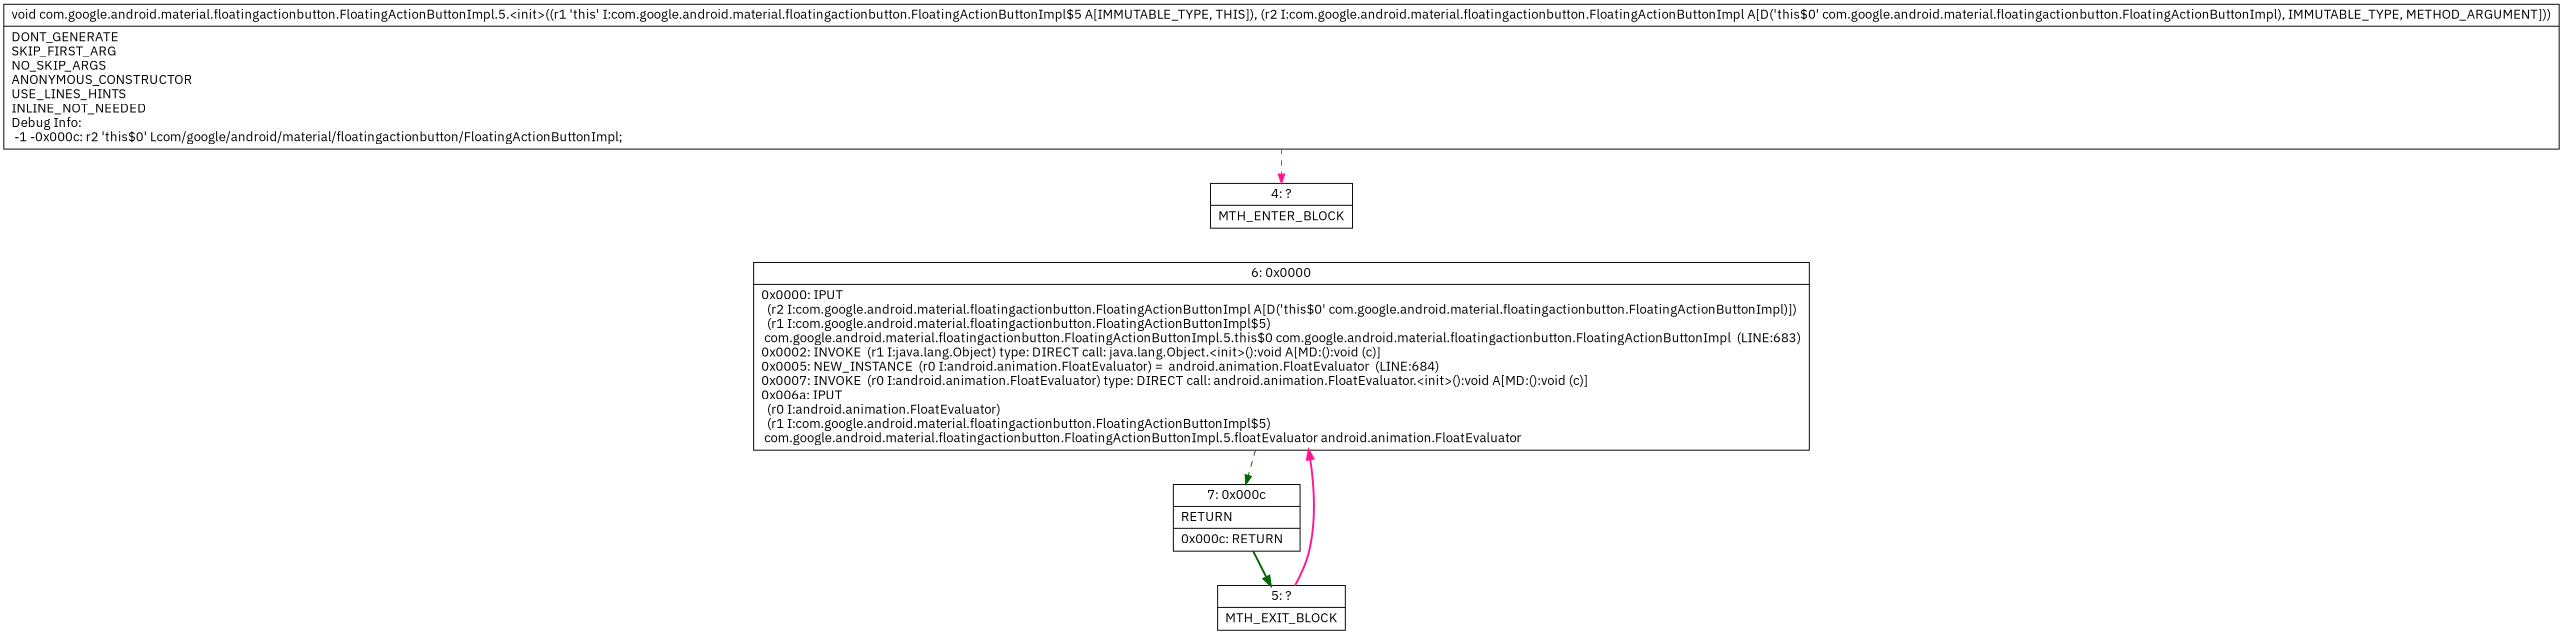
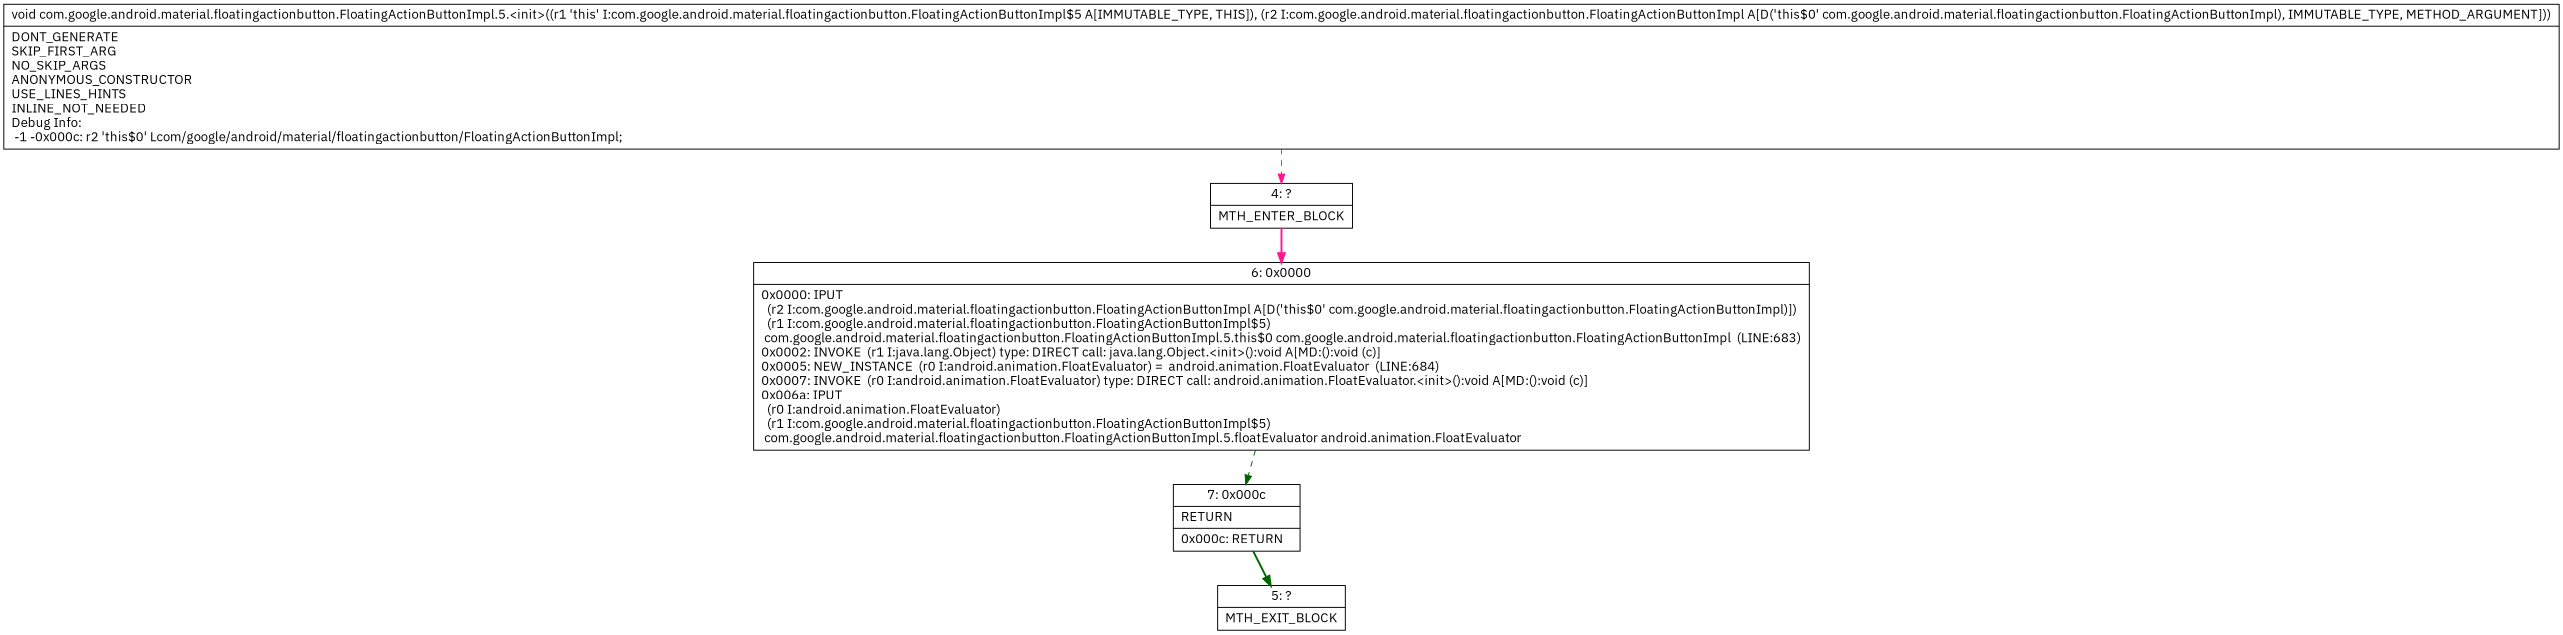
edge "5: ?" -> "6: 0x0000": now "4: ?" -> "6: 0x0000"
